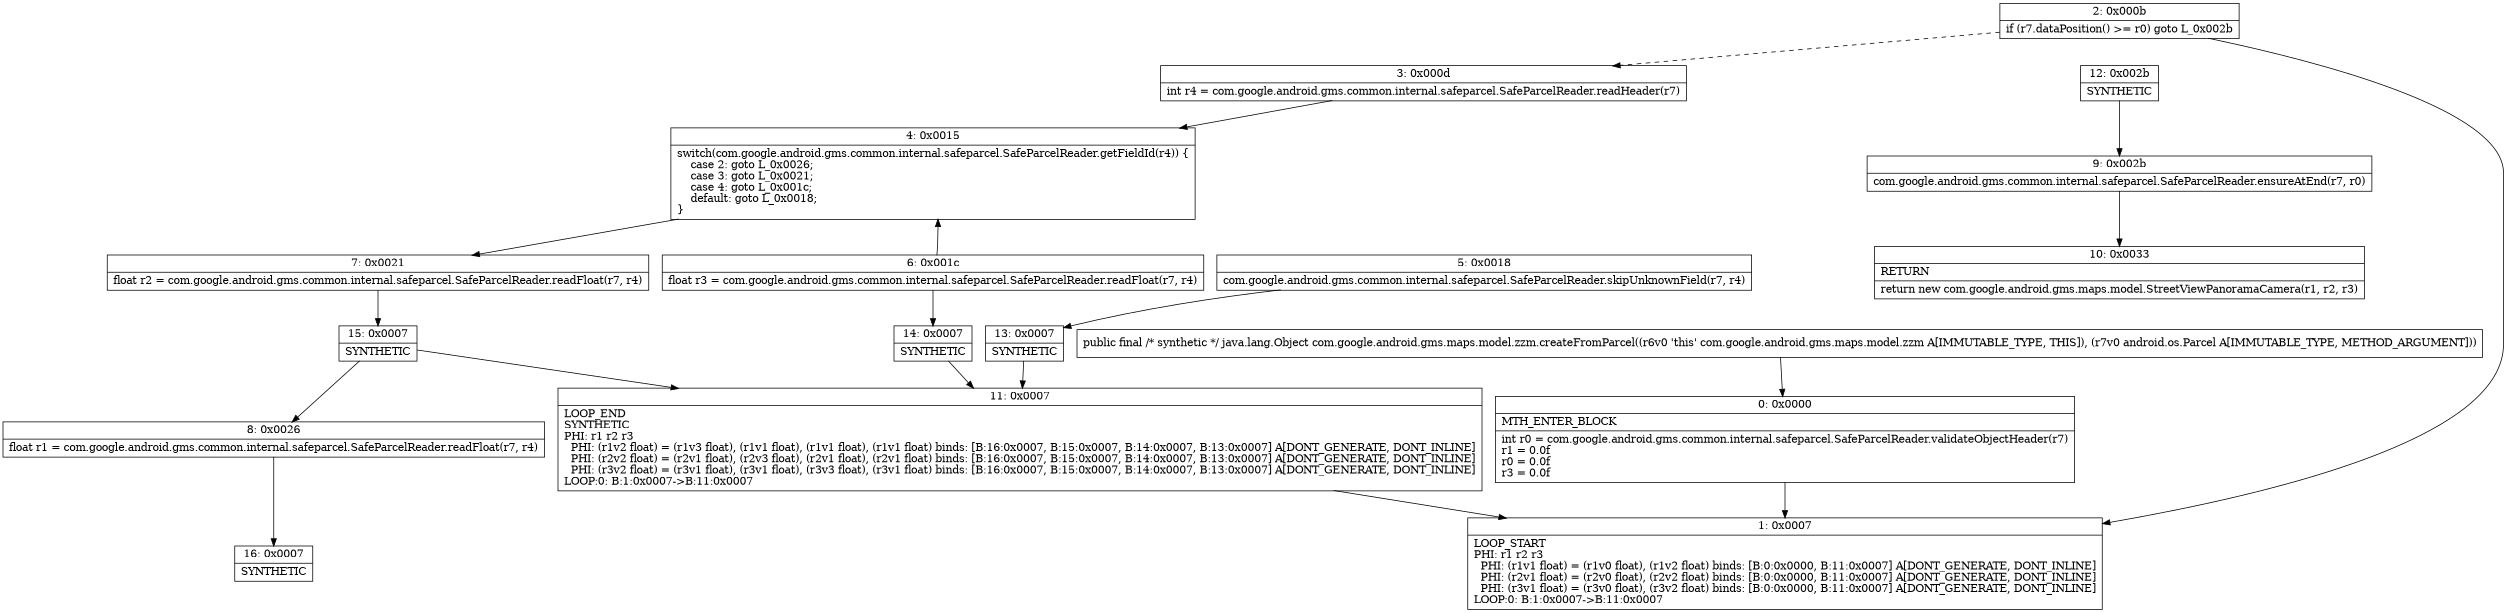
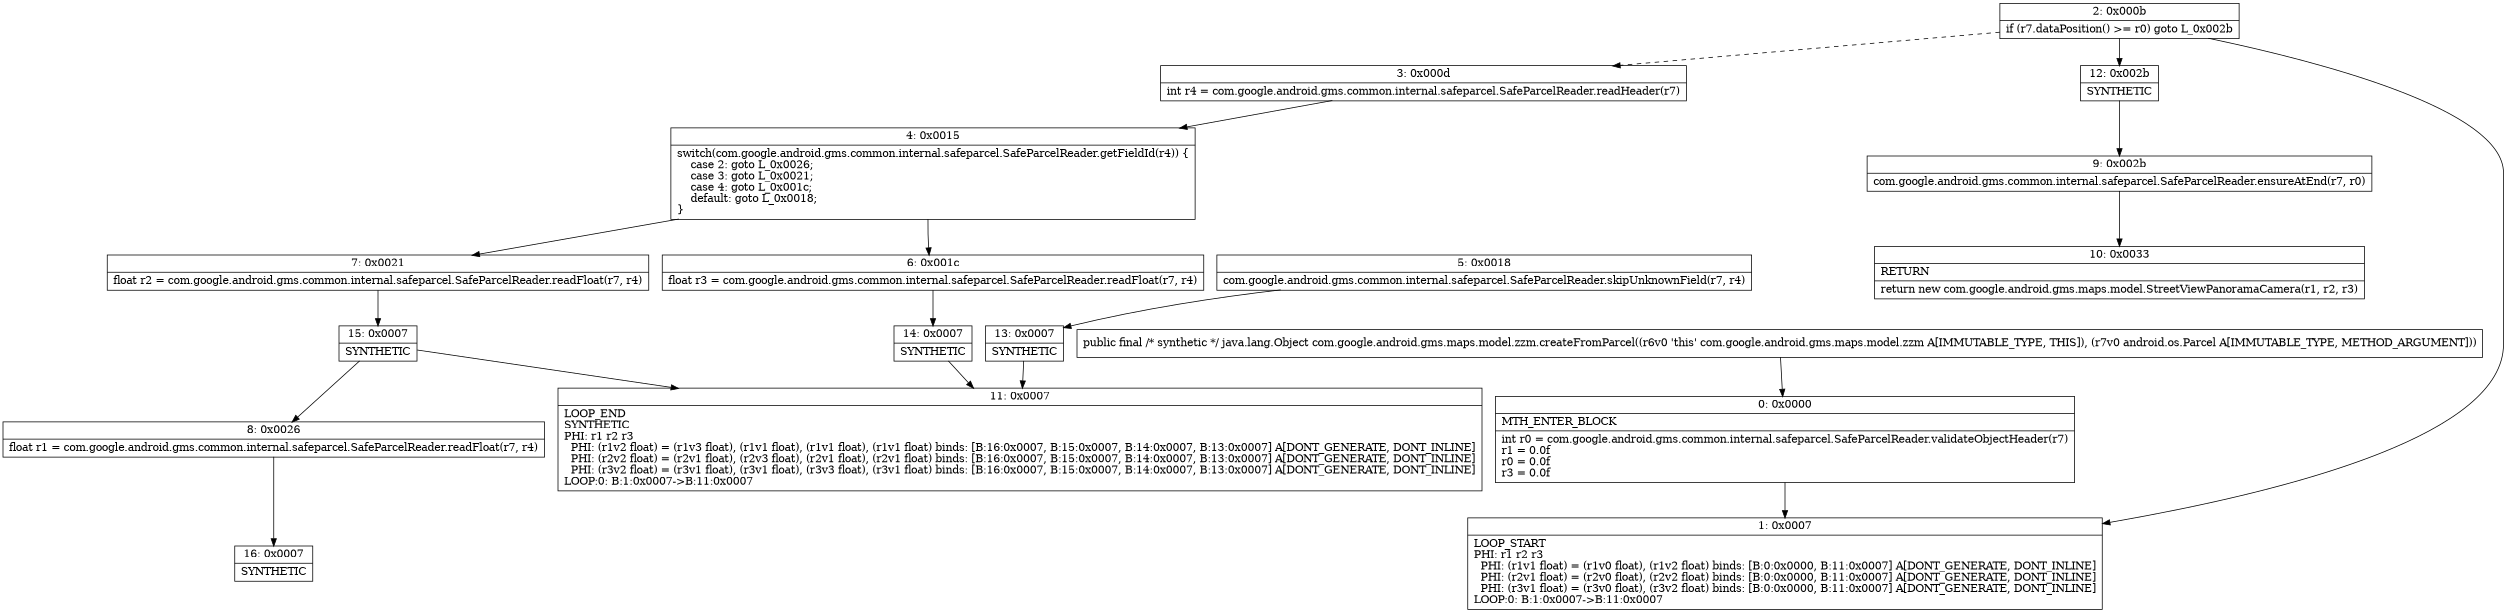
edge "2: 0x000b" -> "12: 0x002b": added
edge "6: 0x001c" -> "4: 0x0015": reversed
edge "11: 0x0007" -> "1: 0x0007": removed
